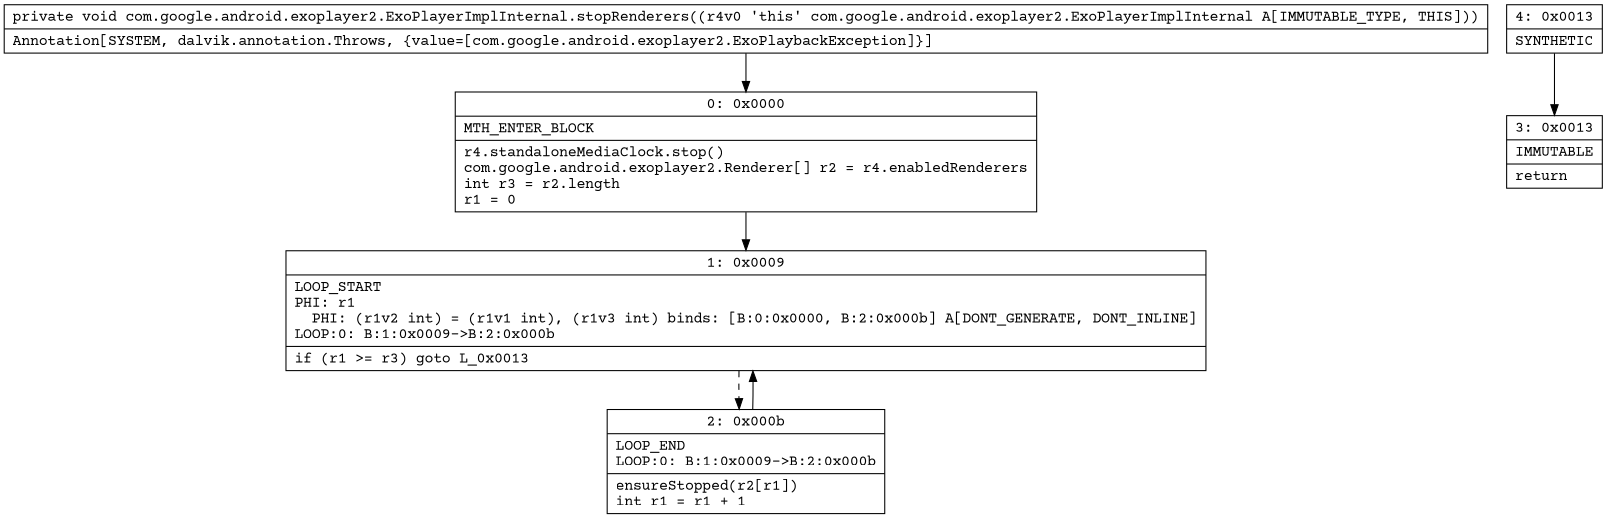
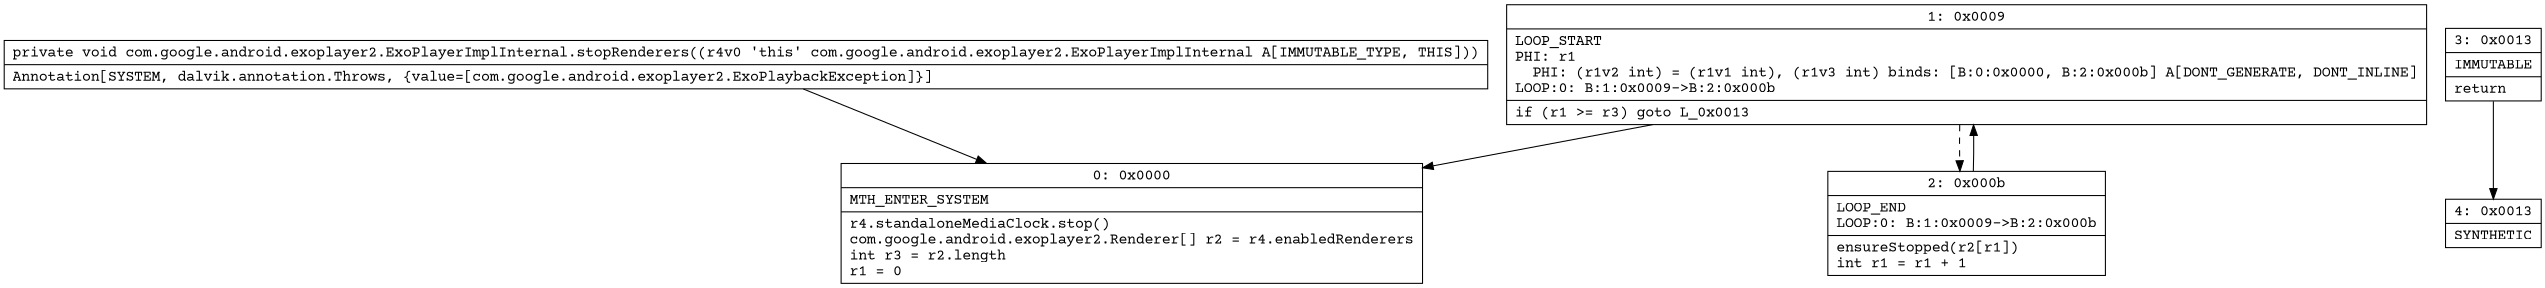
edge "4: 0x0013" -> "3: 0x0013": reversed
node "0: 0x0000": text "MTH_ENTER_BLOCK" -> "MTH_ENTER_SYSTEM"
edge "0: 0x0000" -> "1: 0x0009": reversed
